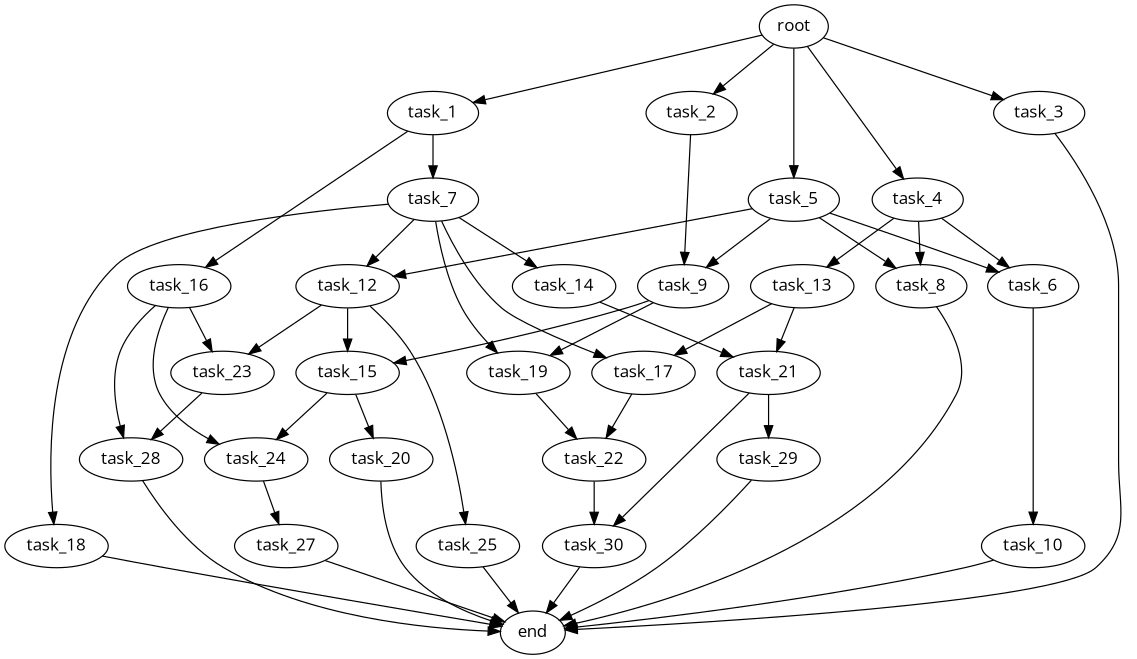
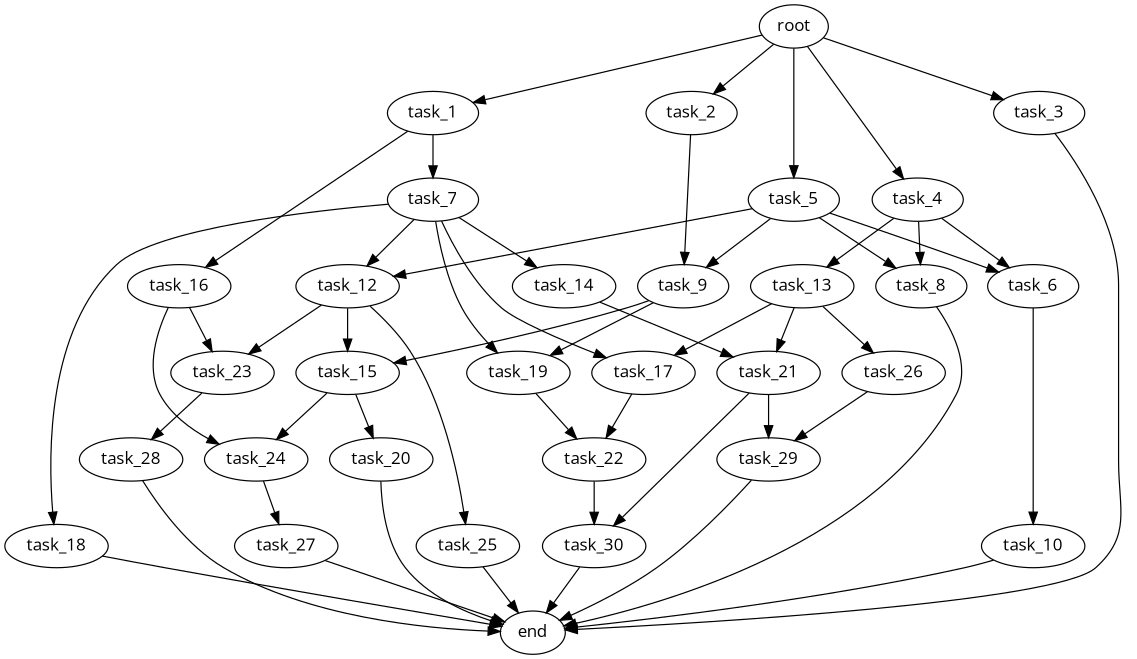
edge "task_16" -> "task_28": removed
node "task_26": added
